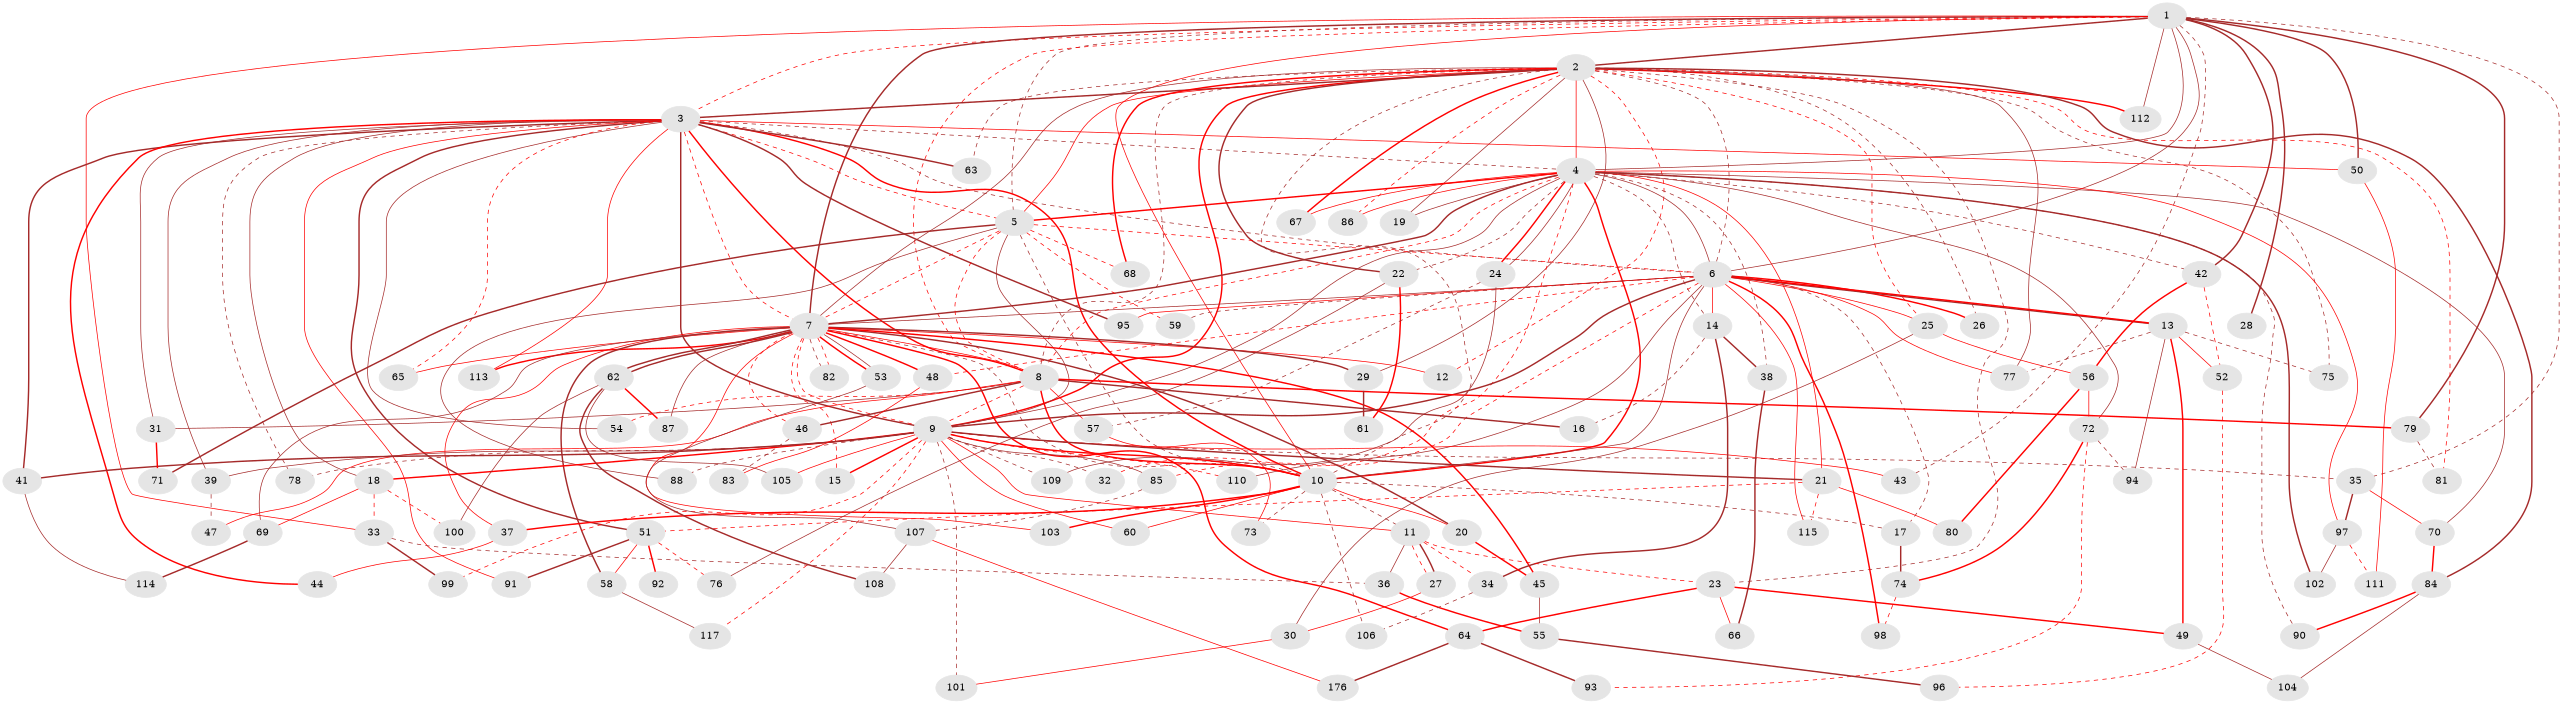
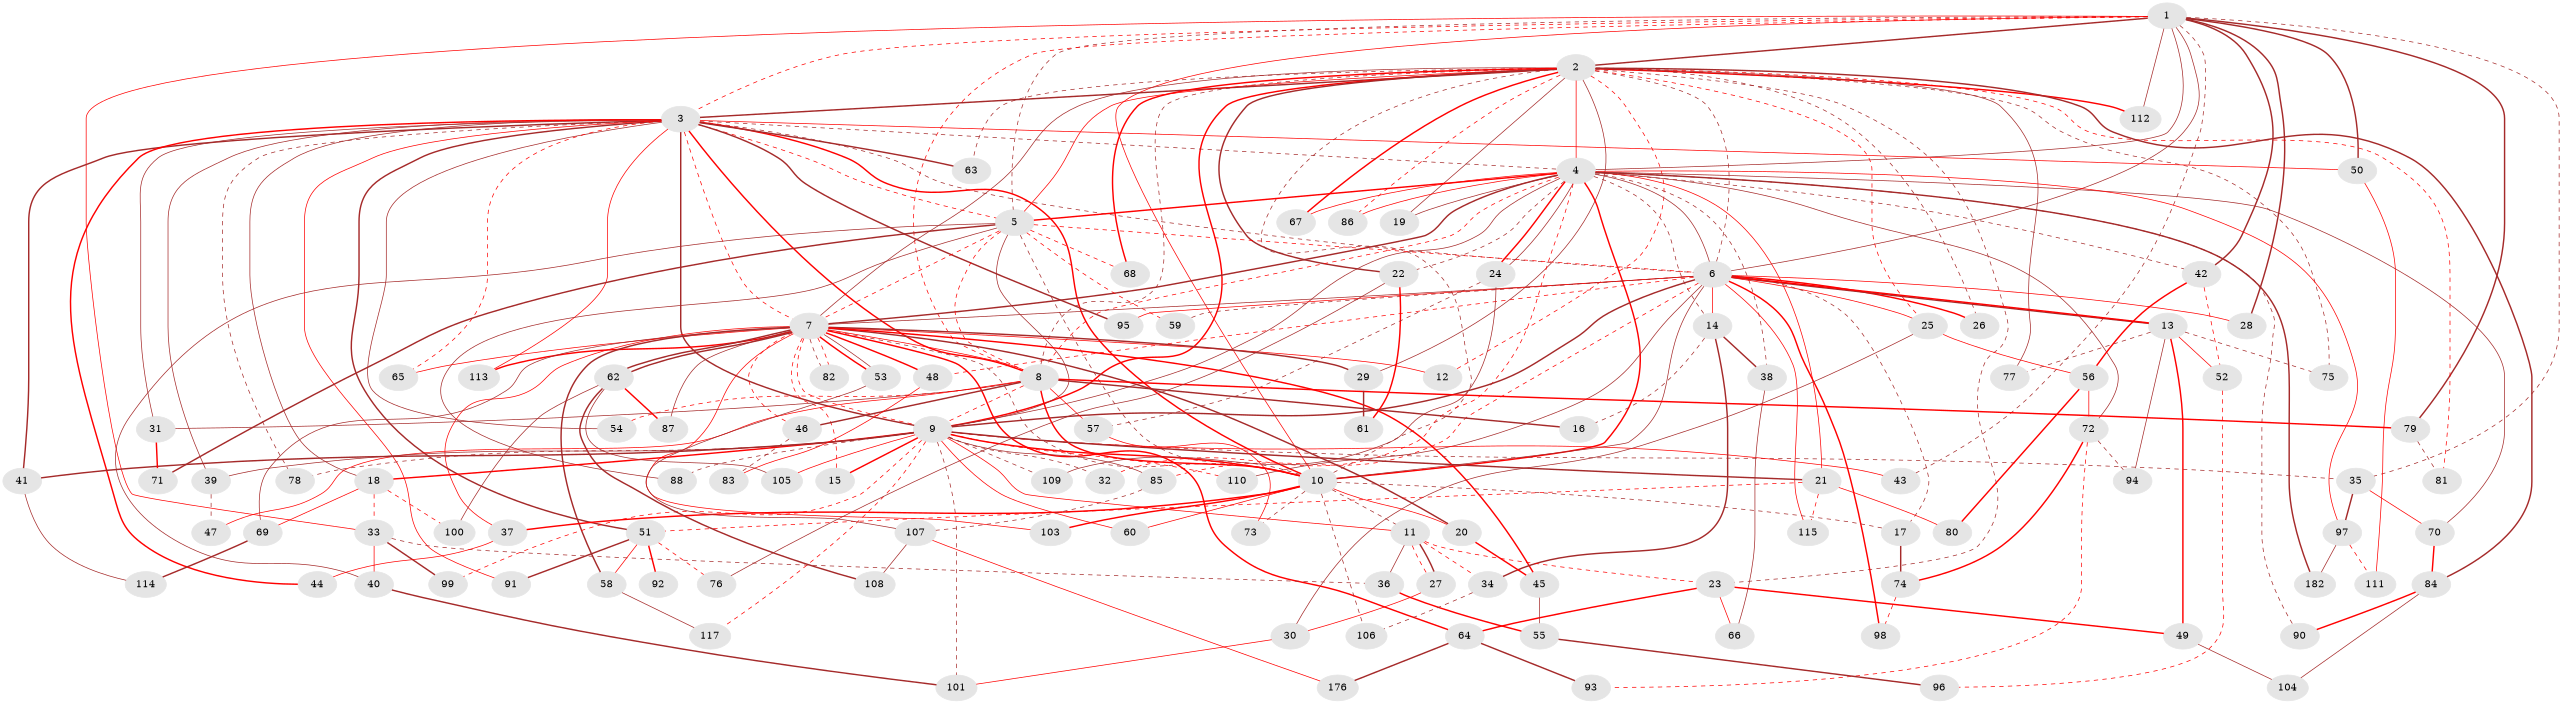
edge "1" -- "7": removed
edge "6" -- "77": now "6" -- "28"
edge "38" -- "66": style bold -> solid
node "40": added
node "102": label "102" -> "182"
